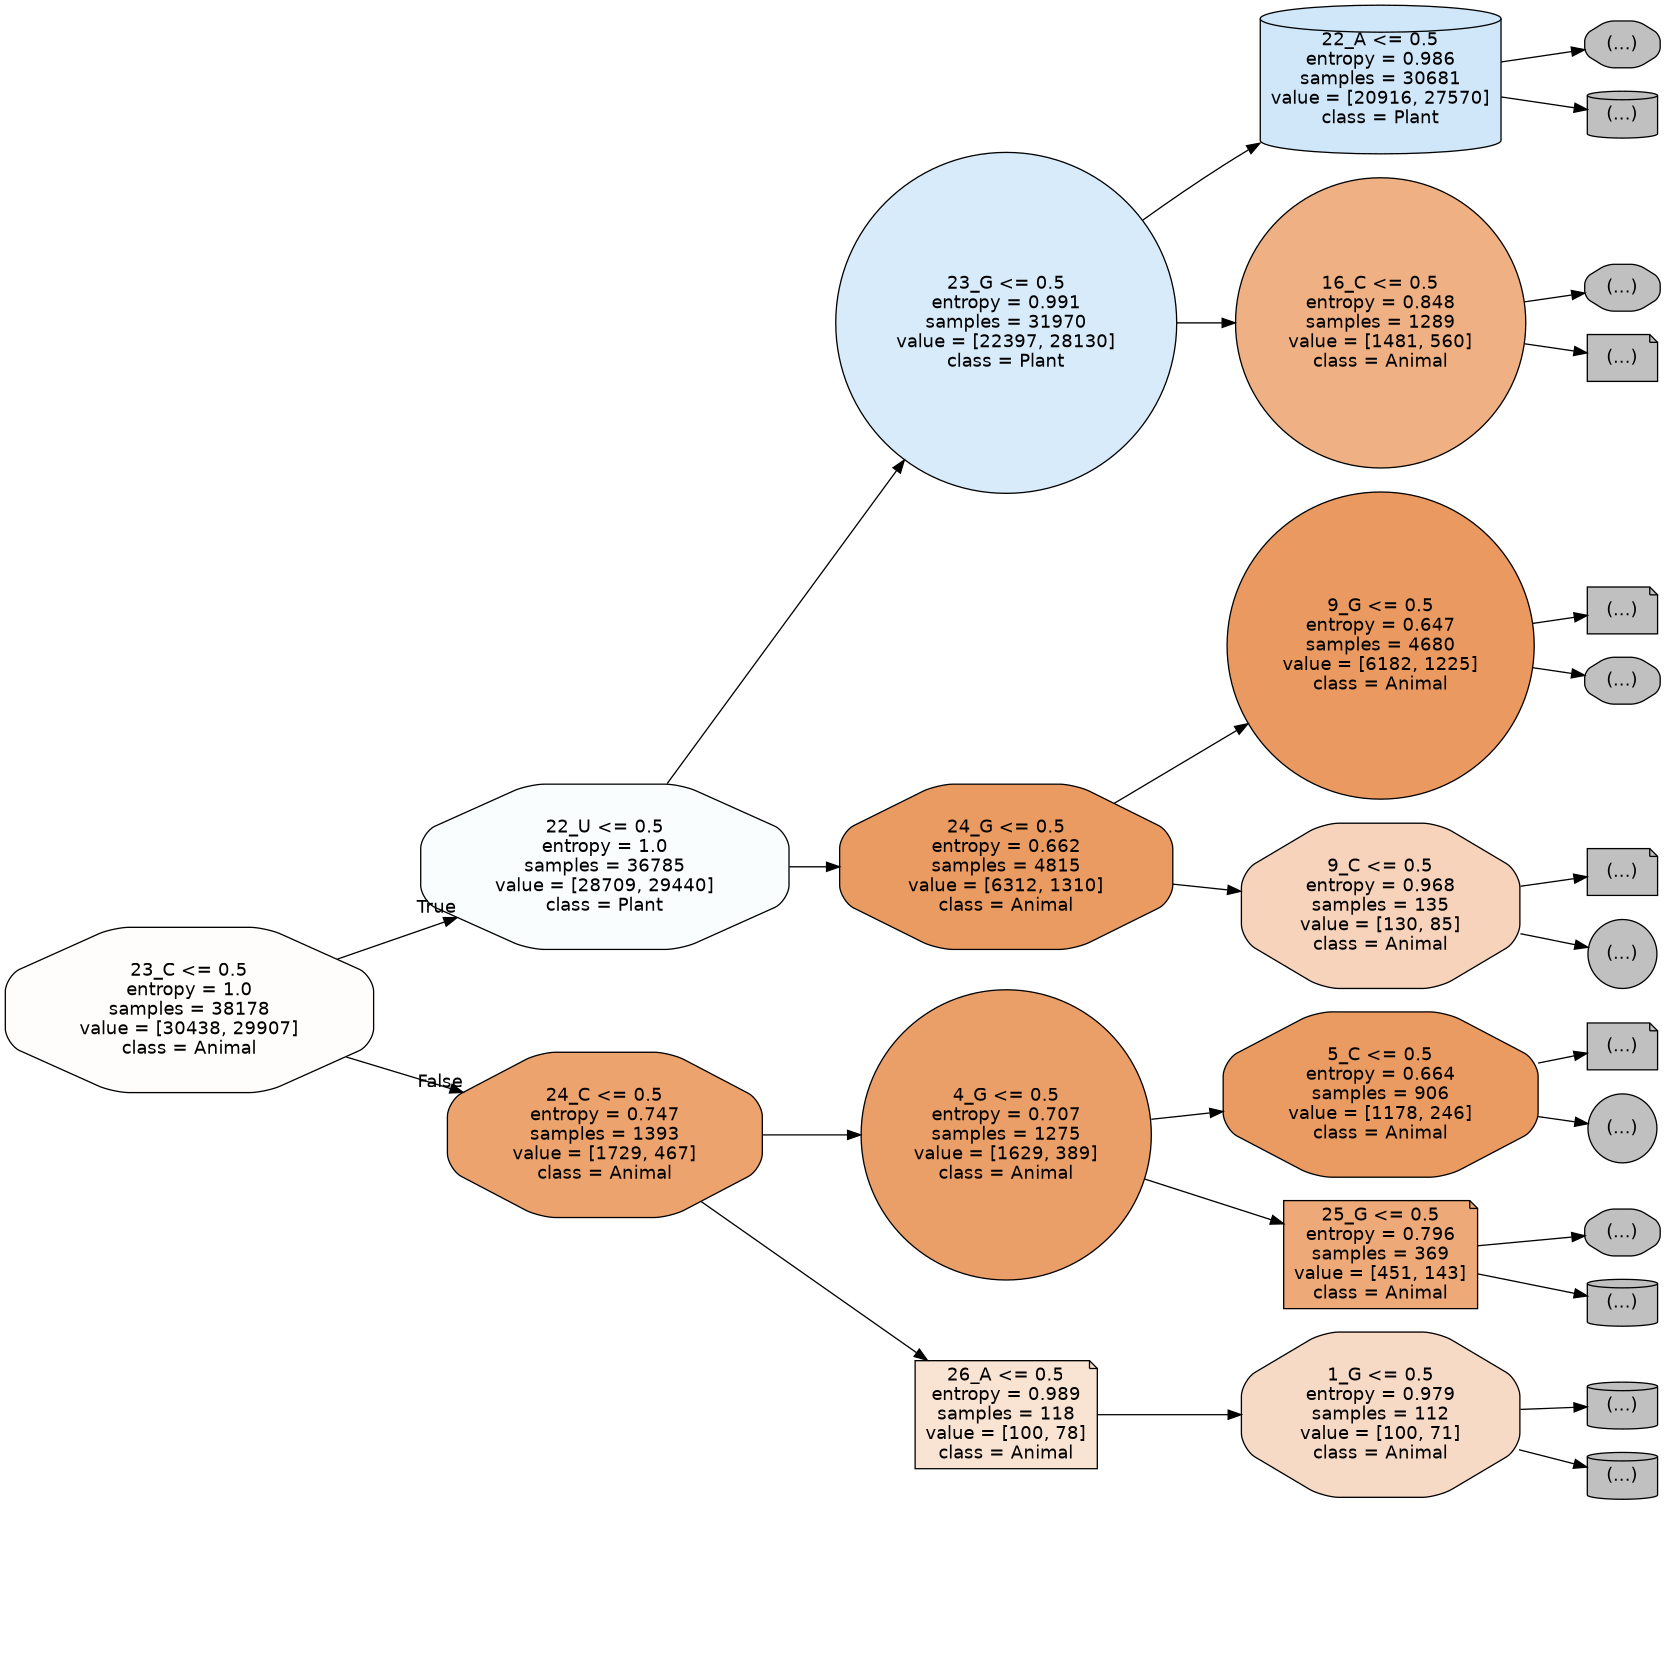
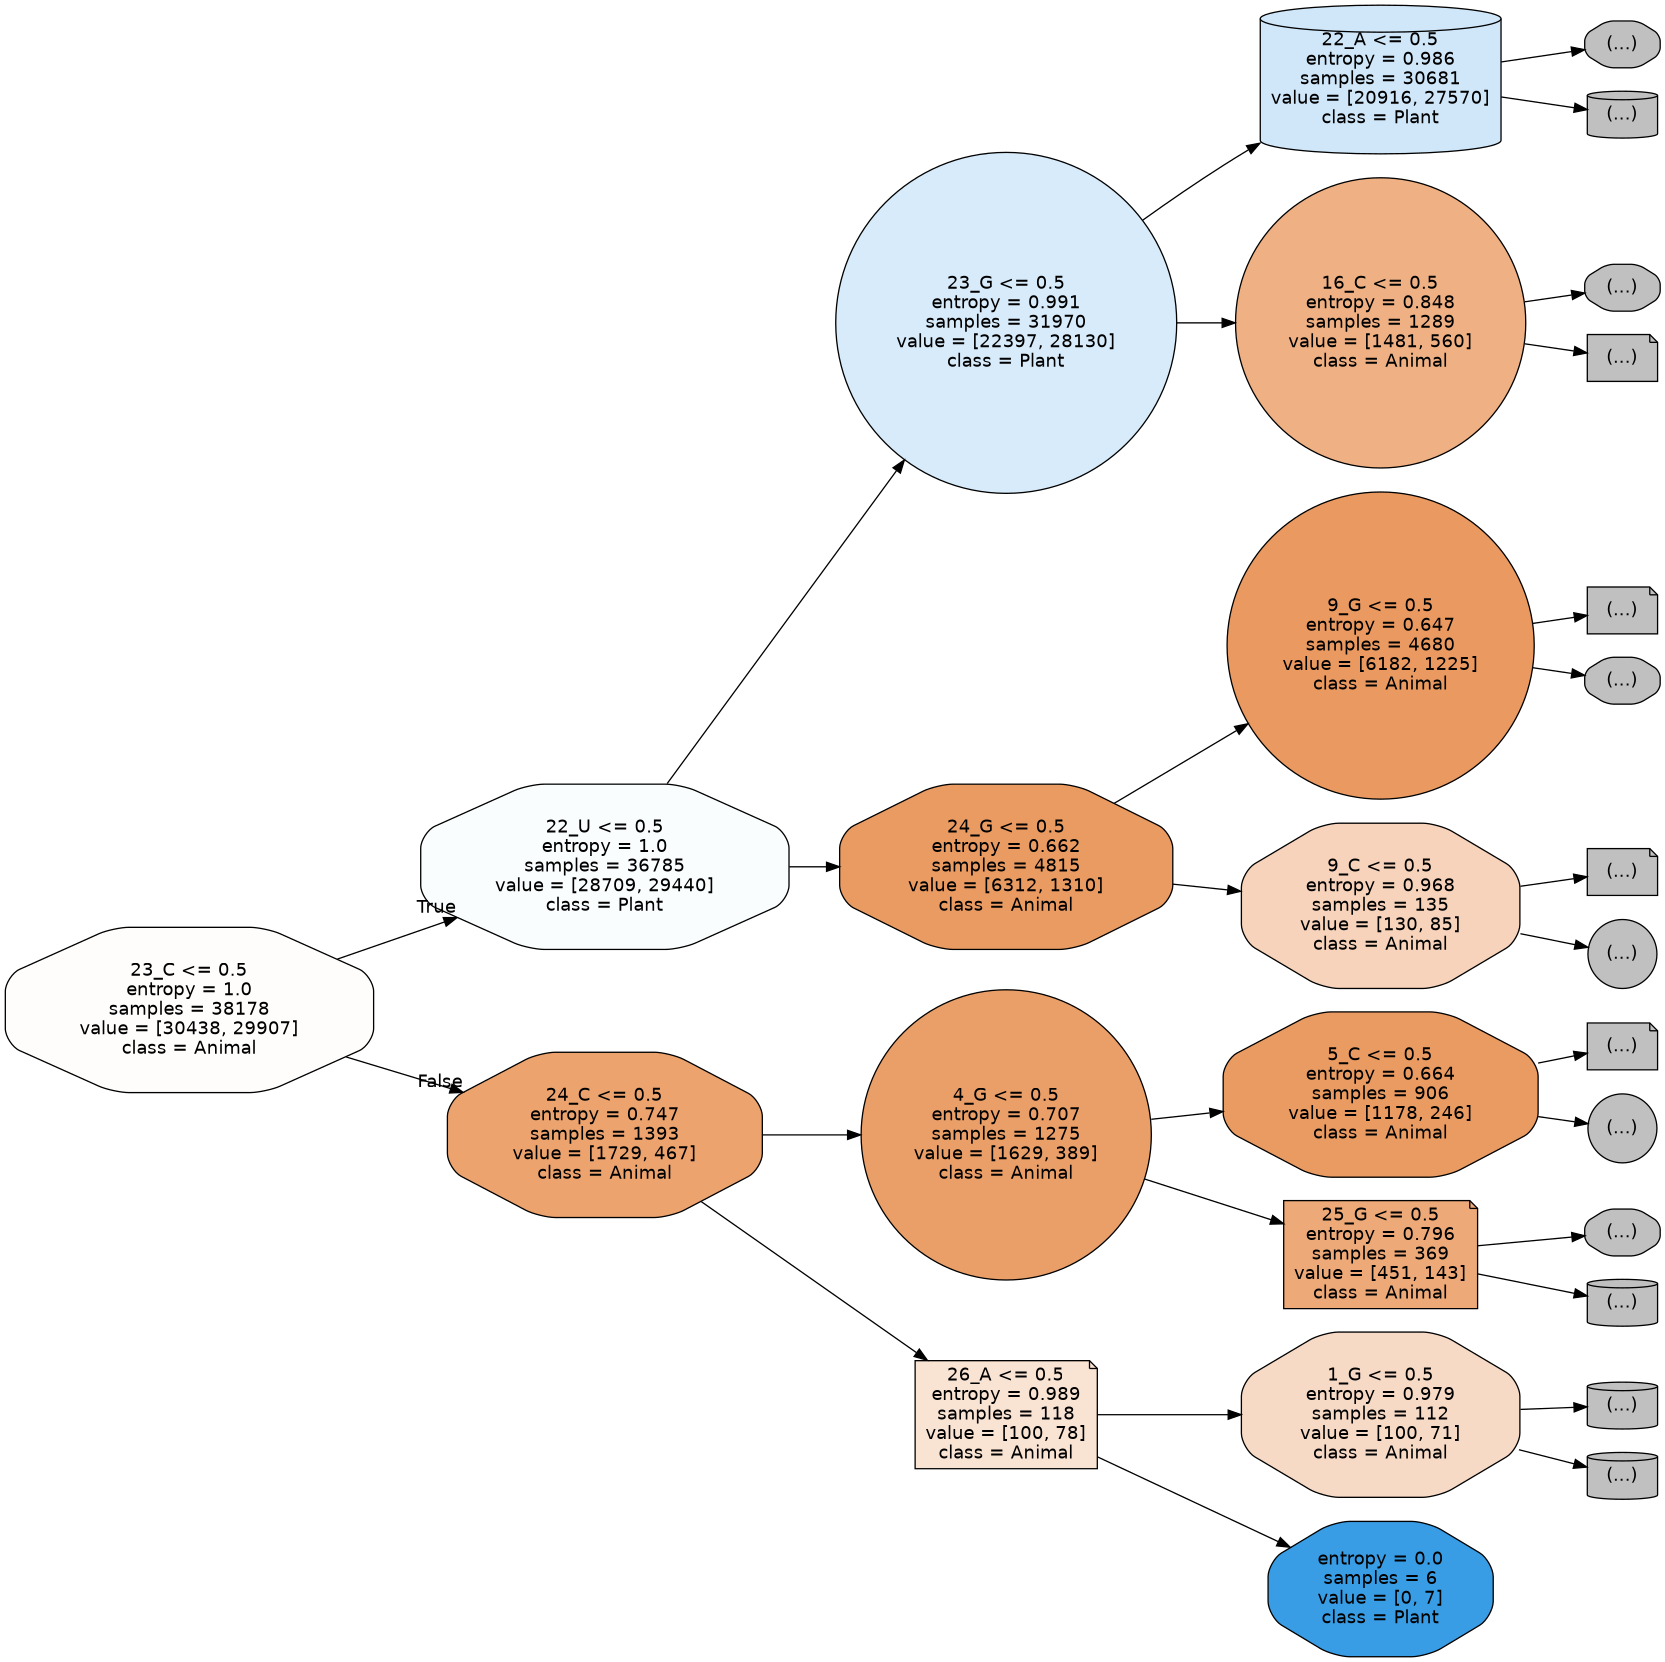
node "entropy = 0.0 samples = 6 value = [0, 7] class = Plant": added
